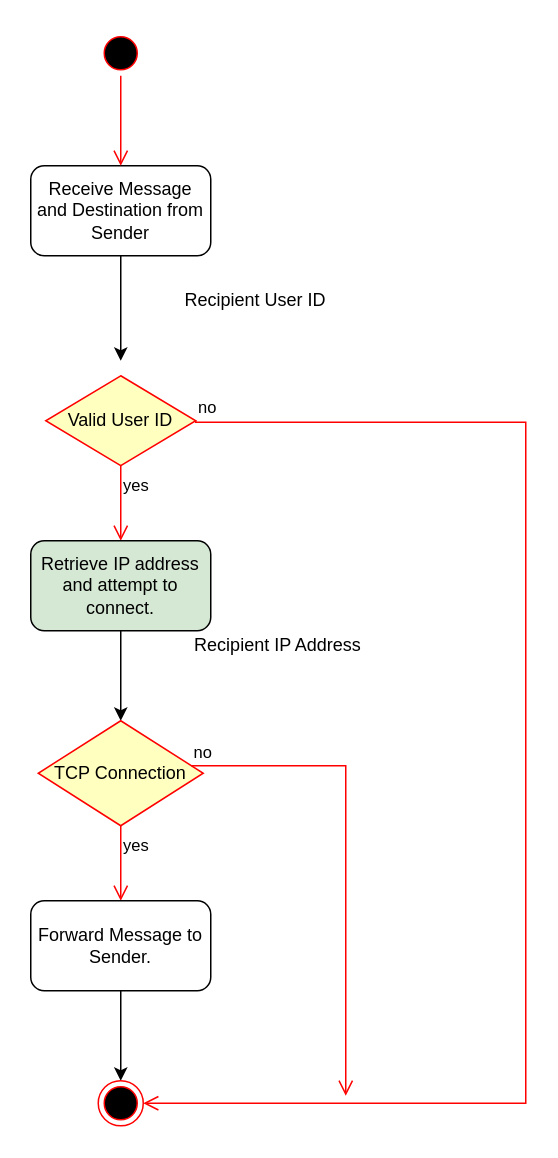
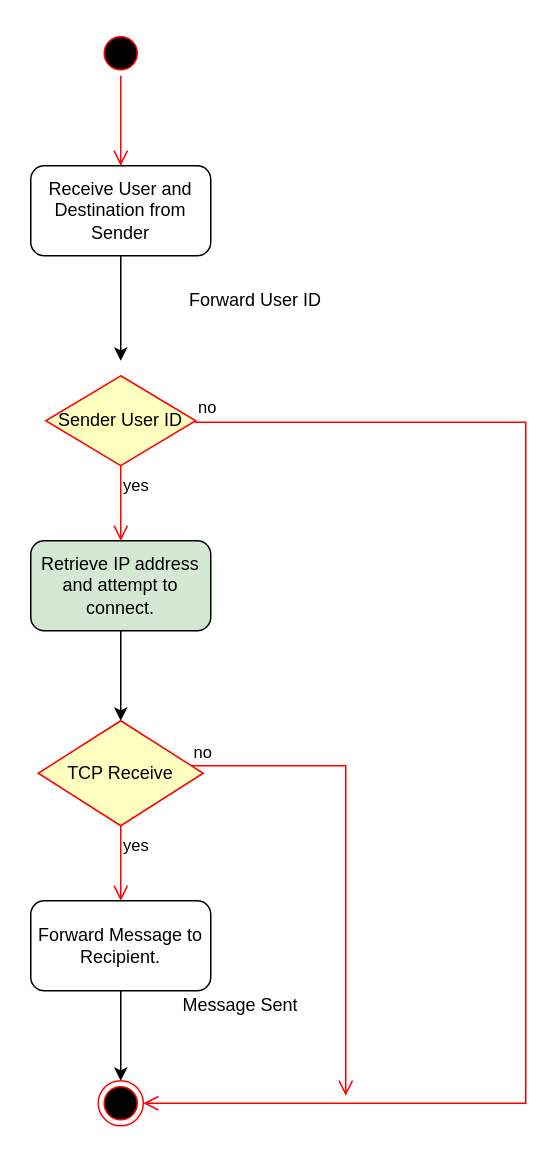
node "Receive Message and Destination from Sender": label "Receive Message and Destination from Sender" -> "Receive User and Destination from Sender"
node "Recipient User ID": label "Recipient User ID" -> "Forward User ID"
node "Valid User ID": label "Valid User ID" -> "Sender User ID"
node "Recipient IP Address": removed
node "TCP Connection": label "TCP Connection" -> "TCP Receive"
node "Forward Message to Sender.": label "Forward Message to Sender." -> "Forward Message to Recipient."
node "Message Sent": added
